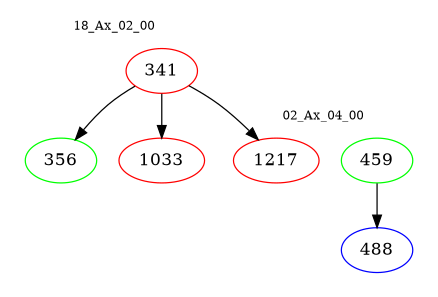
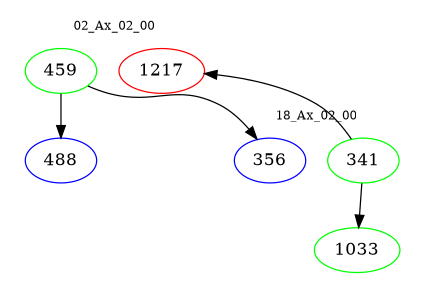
node "341": color red -> green
edge "341" -> "356": now "459" -> "356"
cluster "02_Ax_04_00": label "02_Ax_04_00" -> "02_Ax_02_00"
node "356": color green -> blue
node "1033": color red -> green
